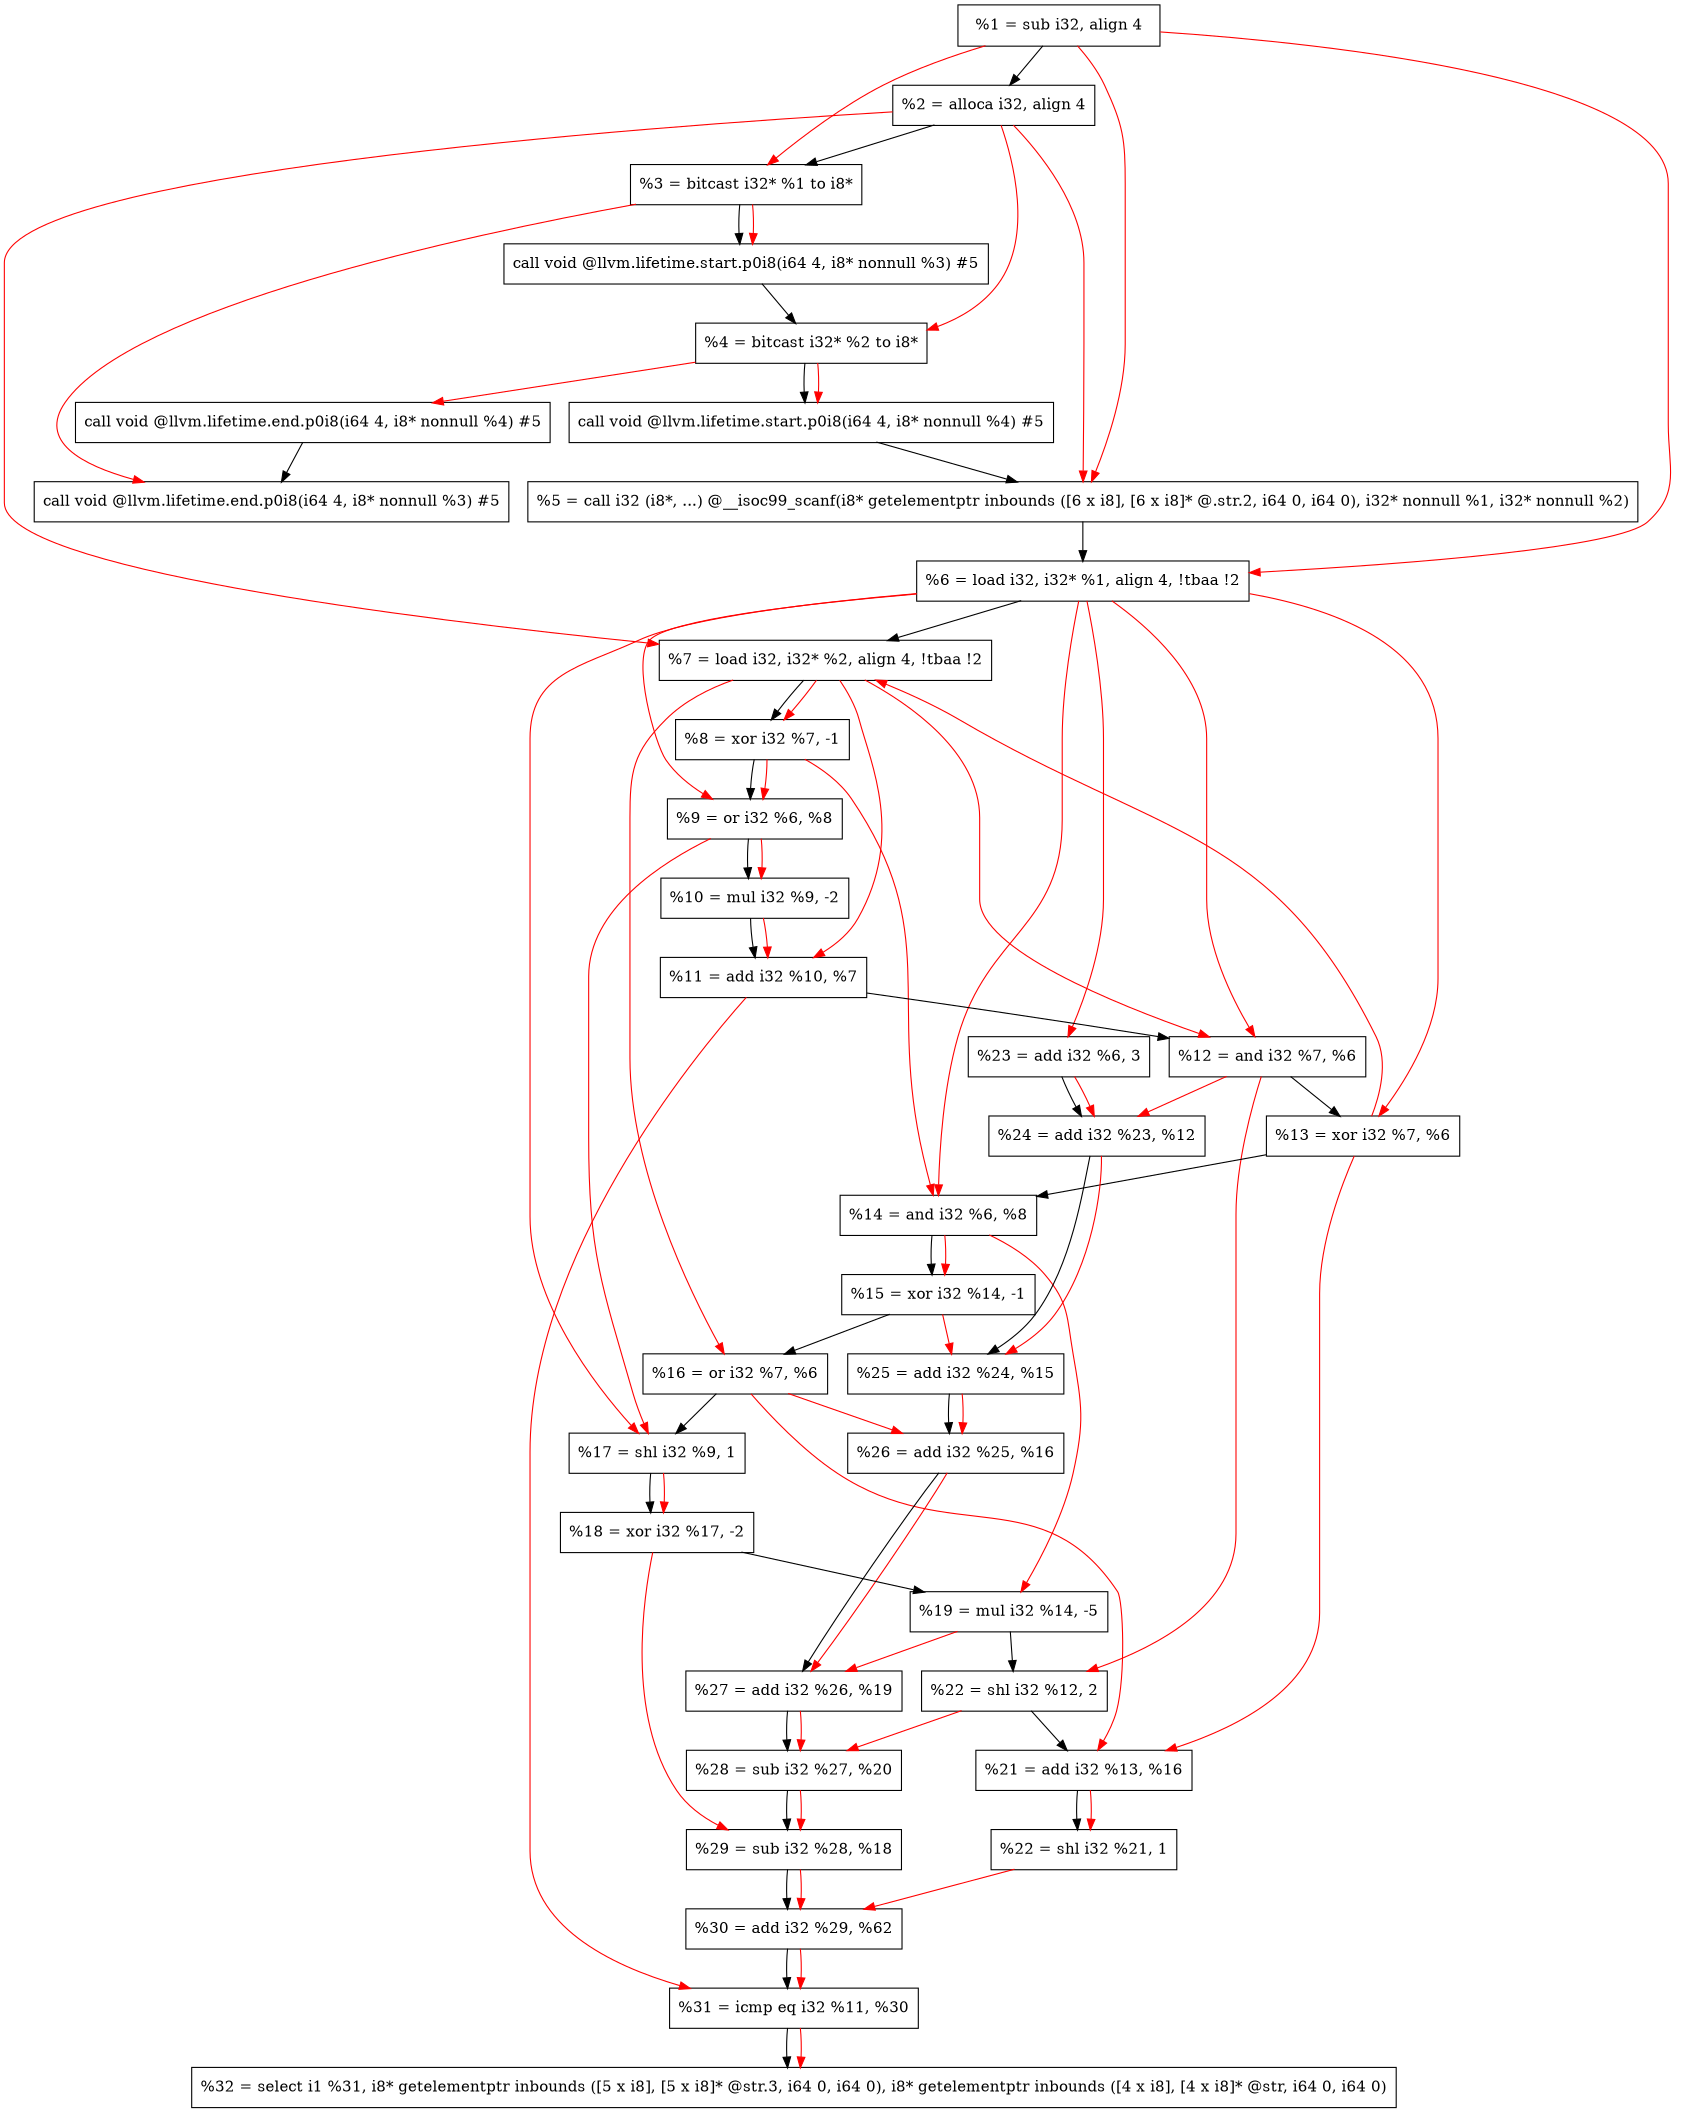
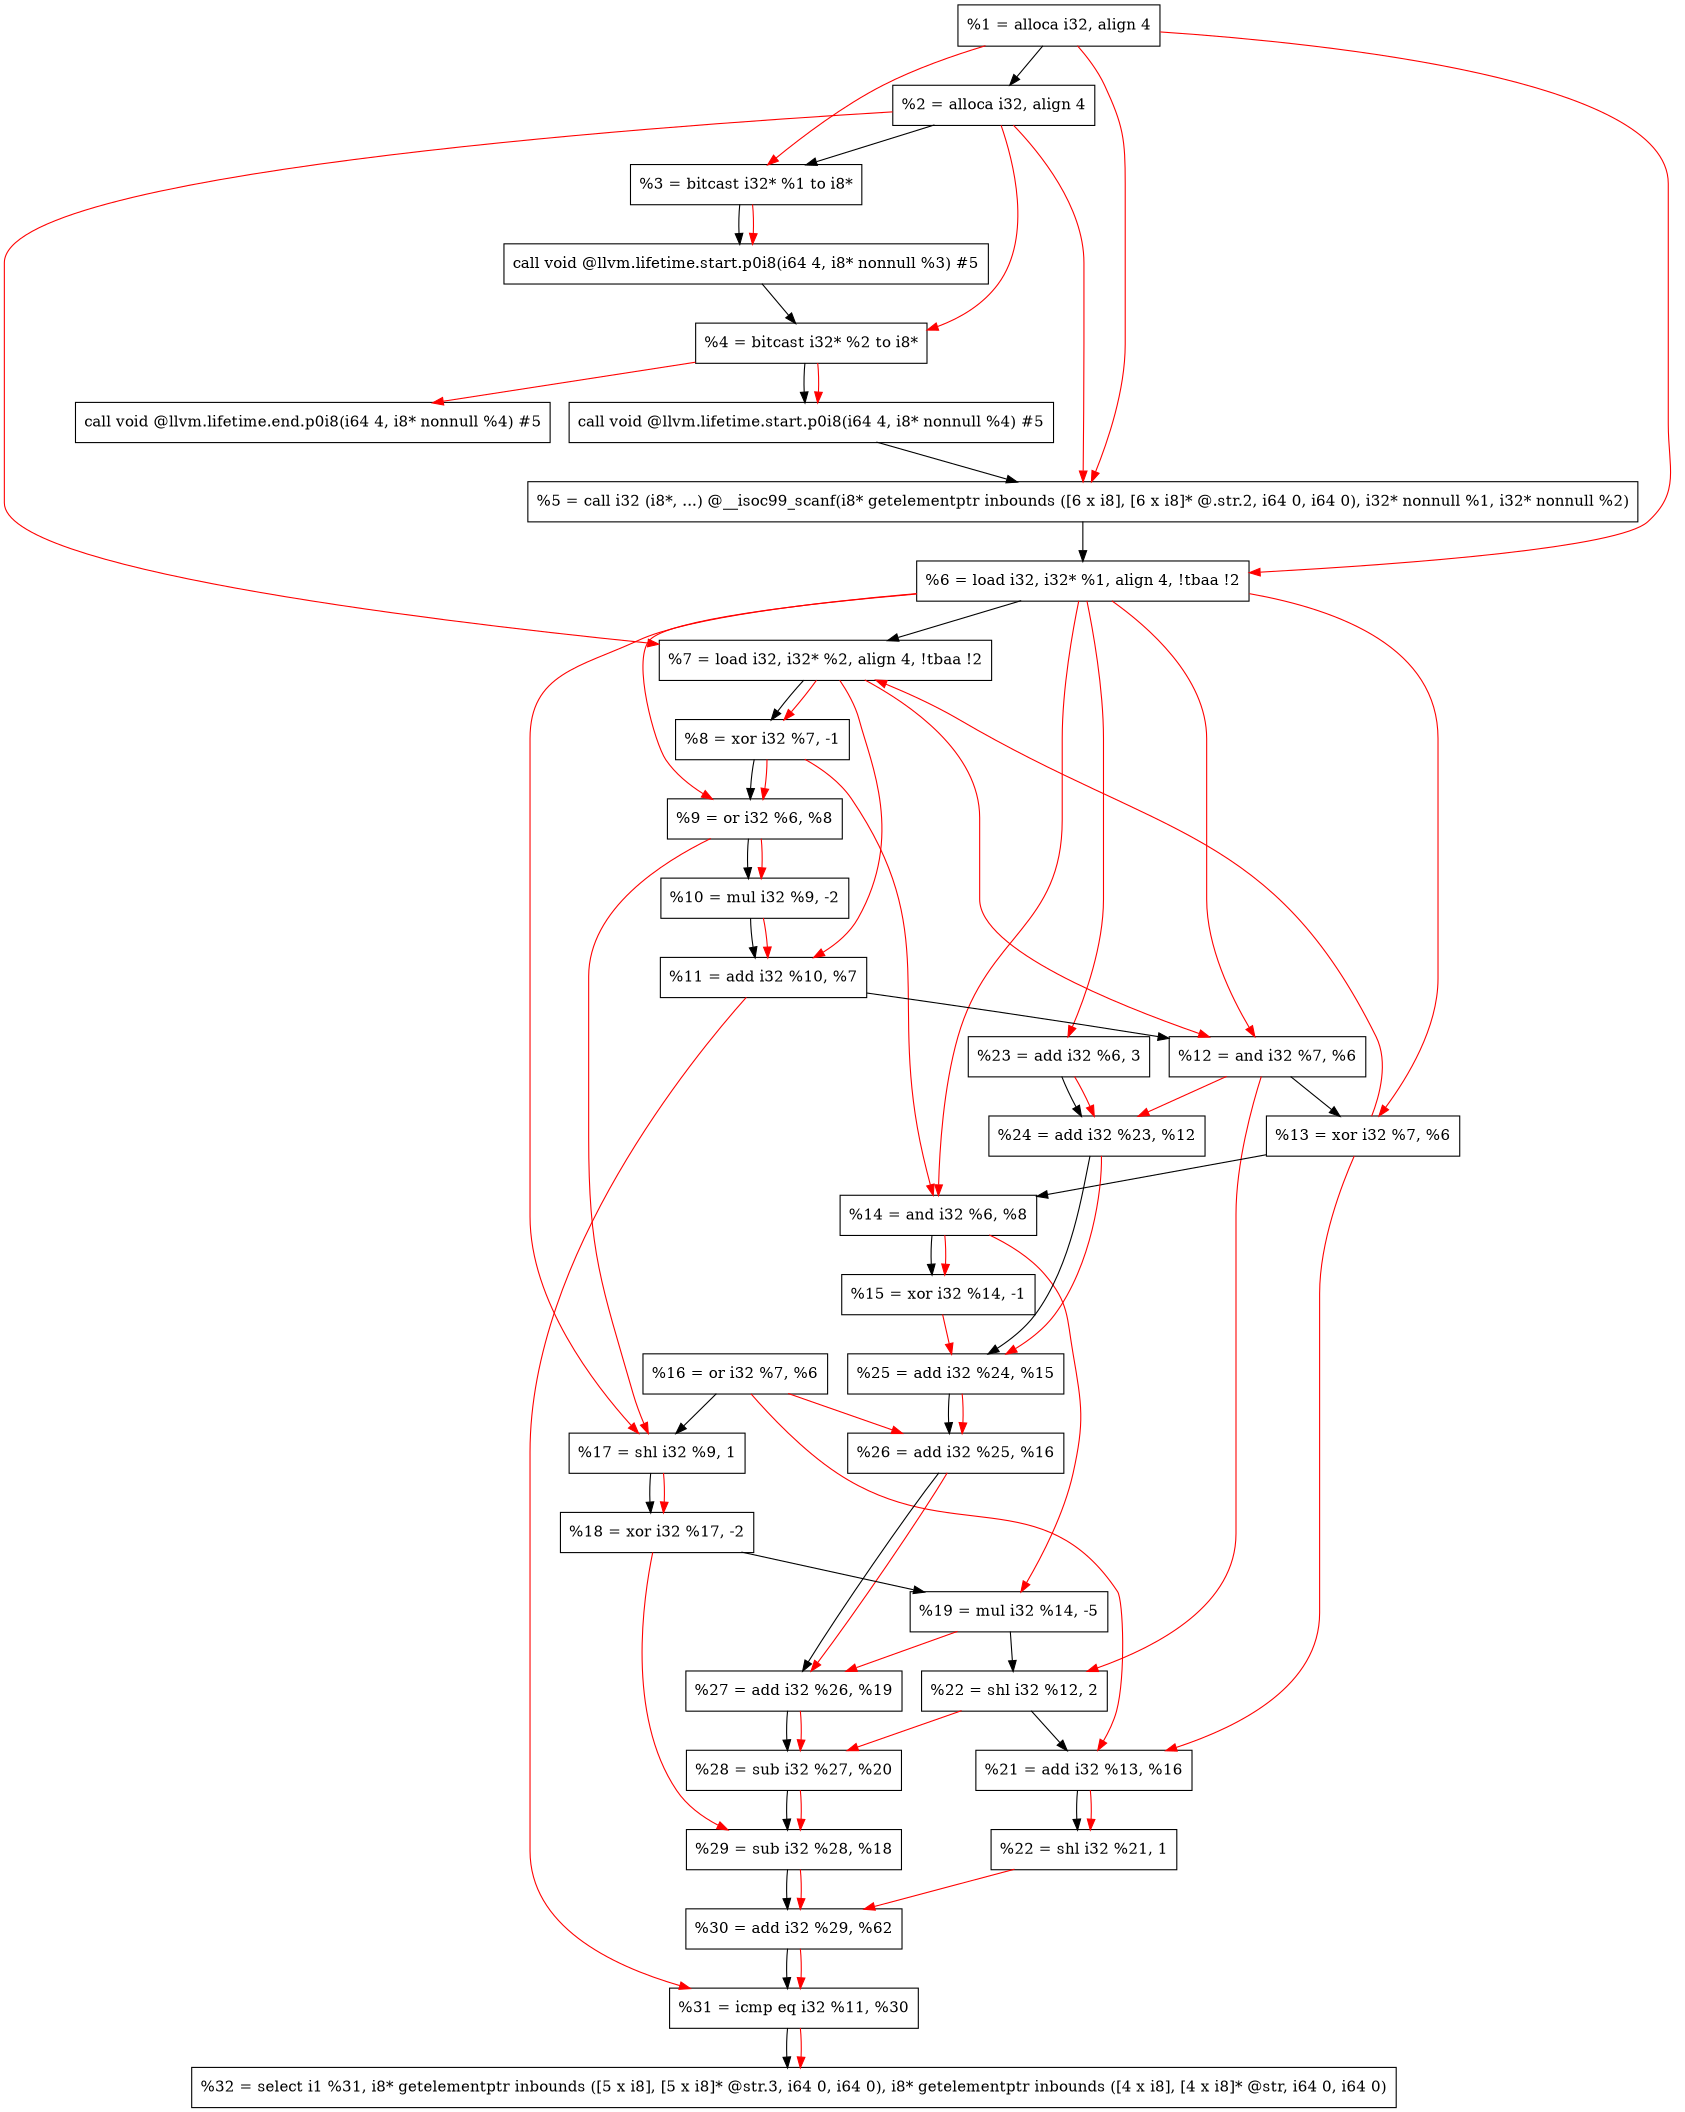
node "%1 = sub i32, align 4": label "%1 = sub i32, align 4" -> "%1 = alloca i32, align 4"
node "call void @llvm.lifetime.end.p0i8(i64 4, i8* nonnull %3) #5": removed
edge "%7 = load i32, i32* %2, align 4, !tbaa !2" -> "%16 = or i32 %7, %6": removed
edge "%15 = xor i32 %14, -1" -> "%16 = or i32 %7, %6": removed
